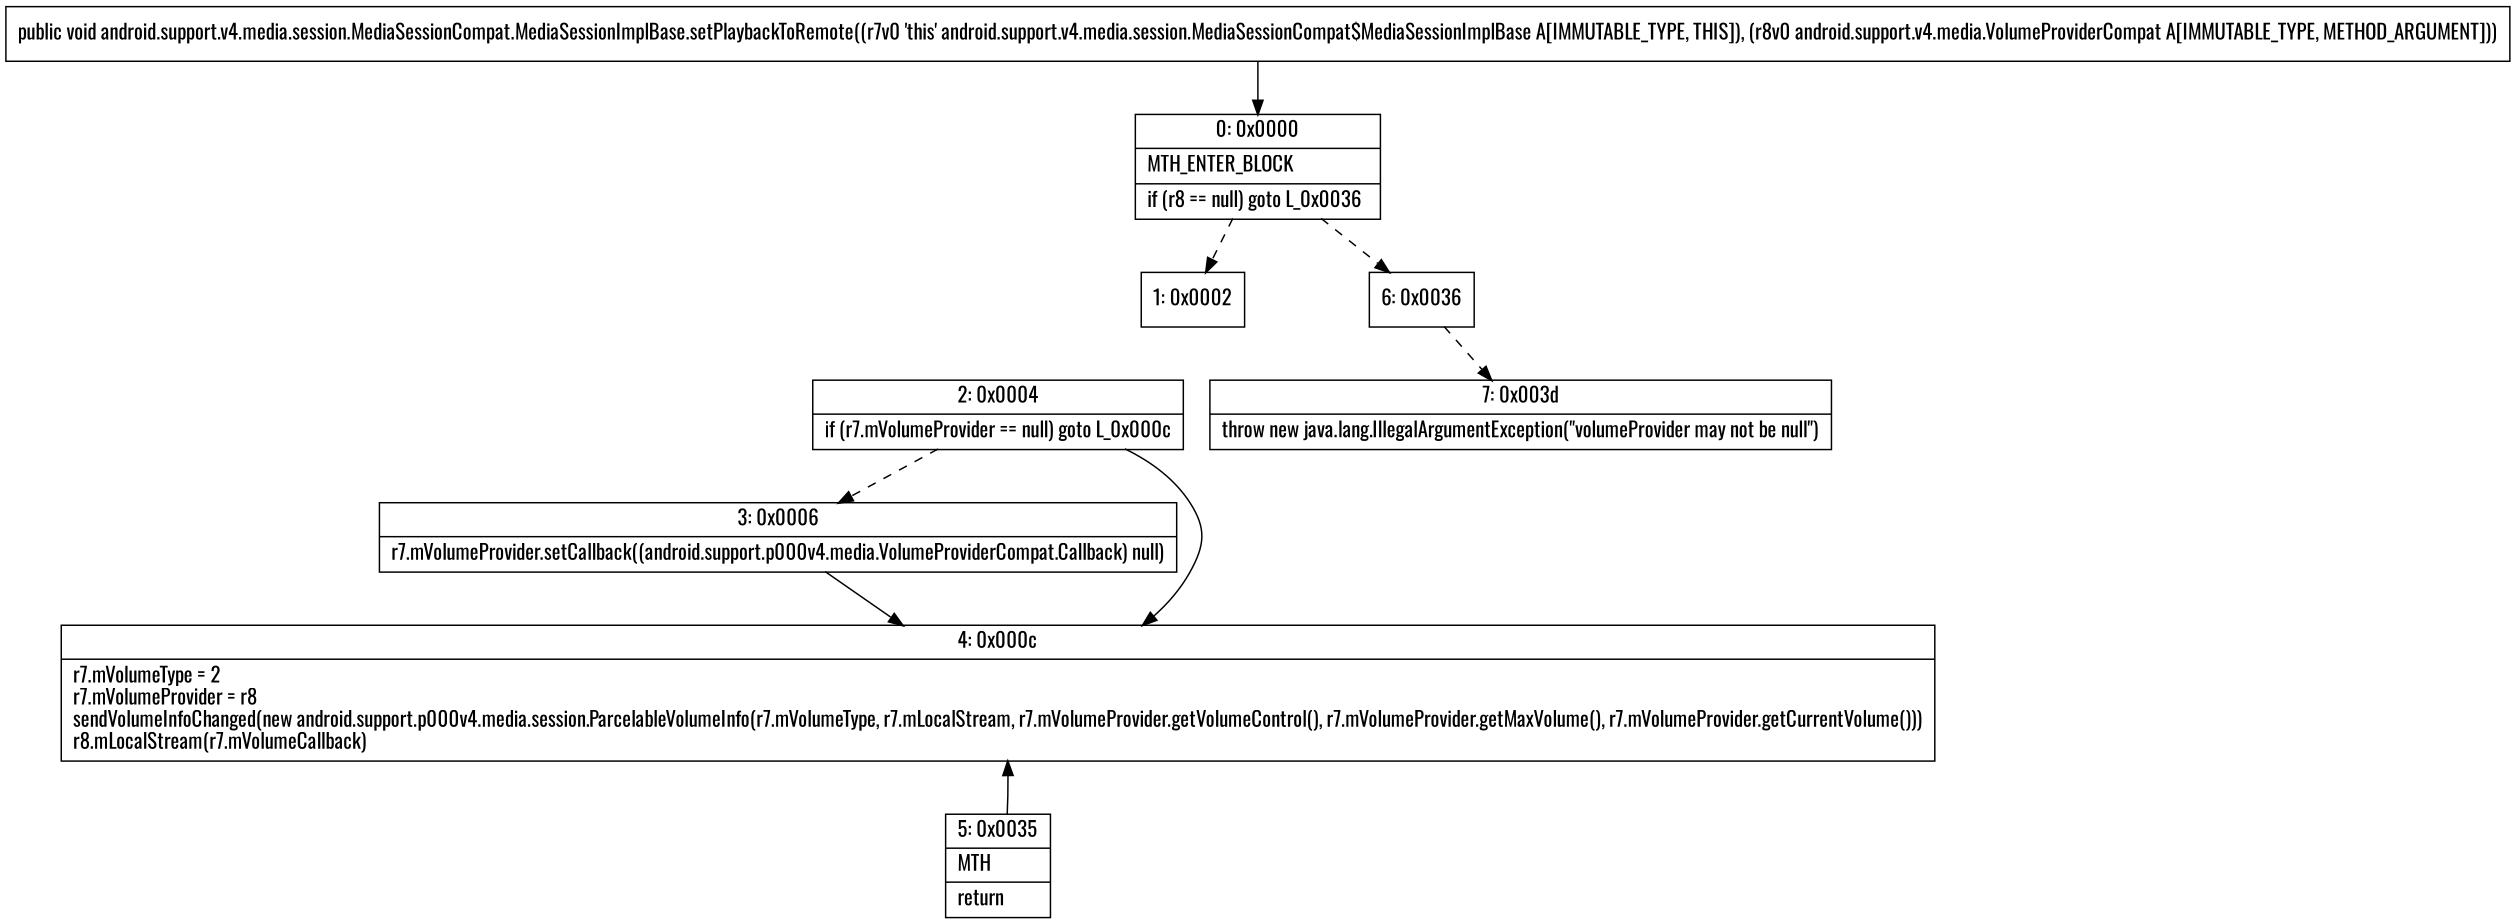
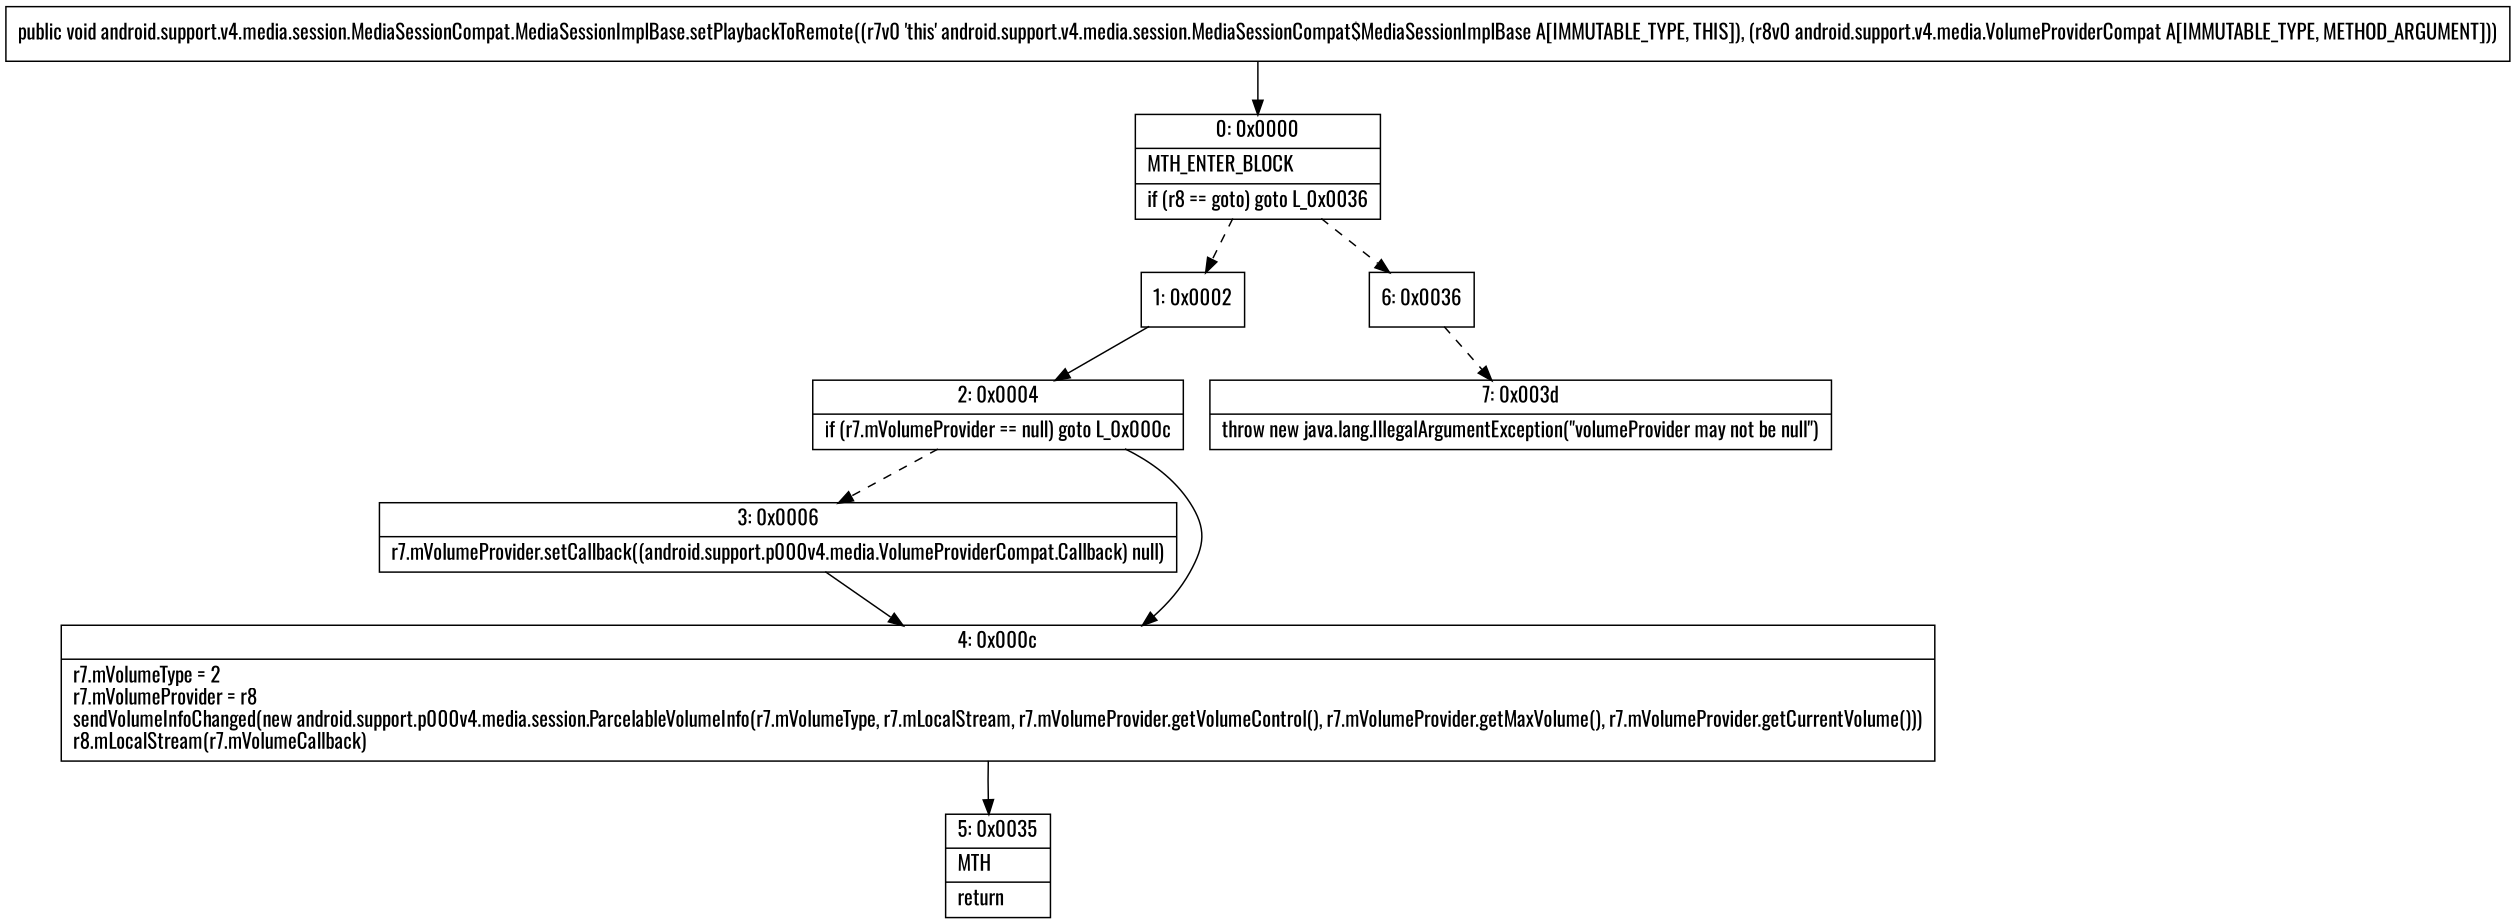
node "0: 0x0000": text "if (r8 == null) goto L_0x0036" -> "if (r8 == goto) goto L_0x0036"
edge "1: 0x0002" -> "2: 0x0004": added
edge "5: 0x0035" -> "4: 0x000c": reversed
